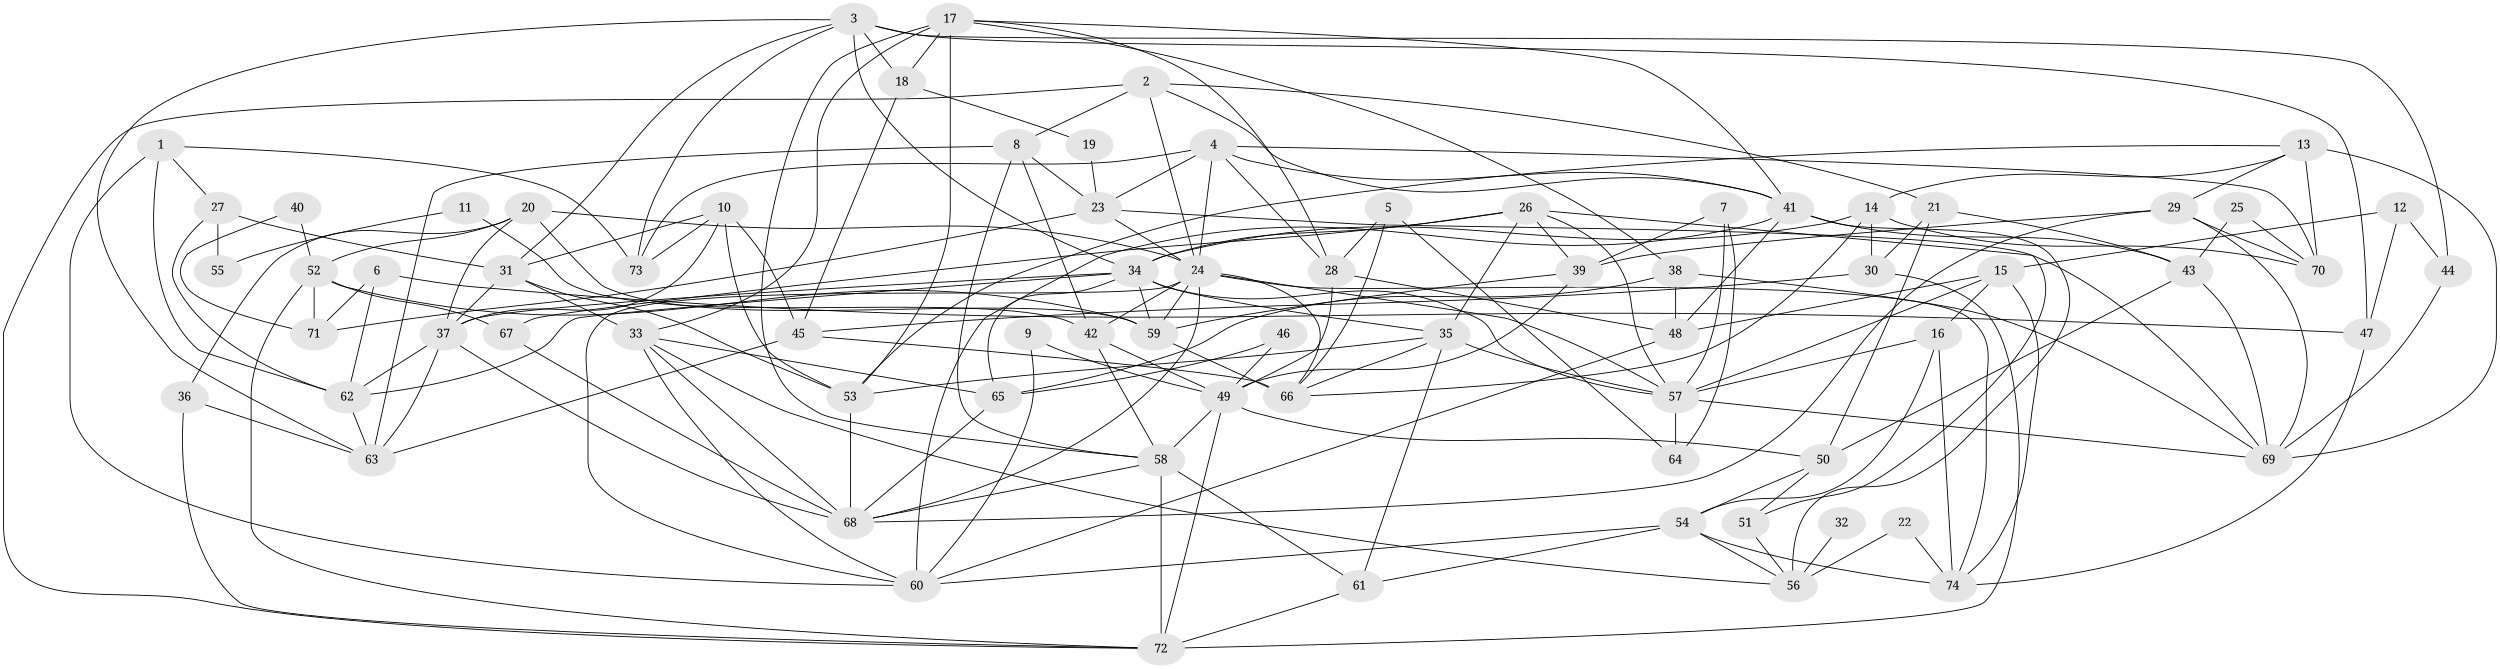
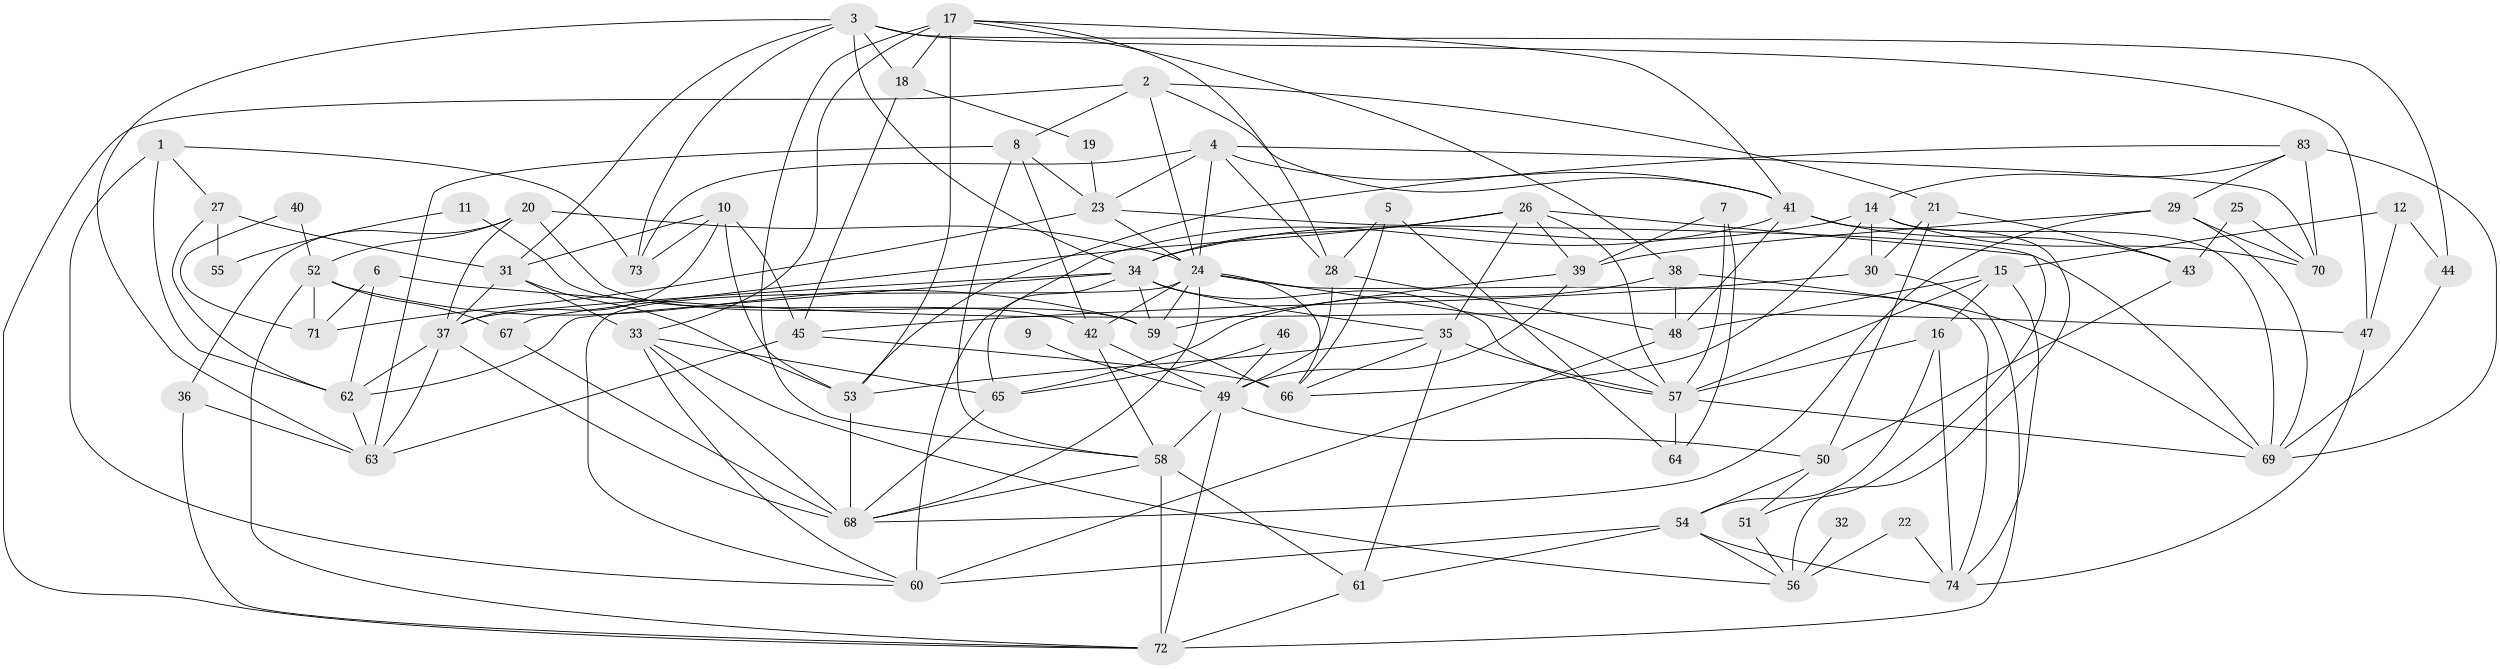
node "13": label "13" -> "83"
edge "43" -- "69": now "14" -- "69"
edge "9" -- "60": removed
